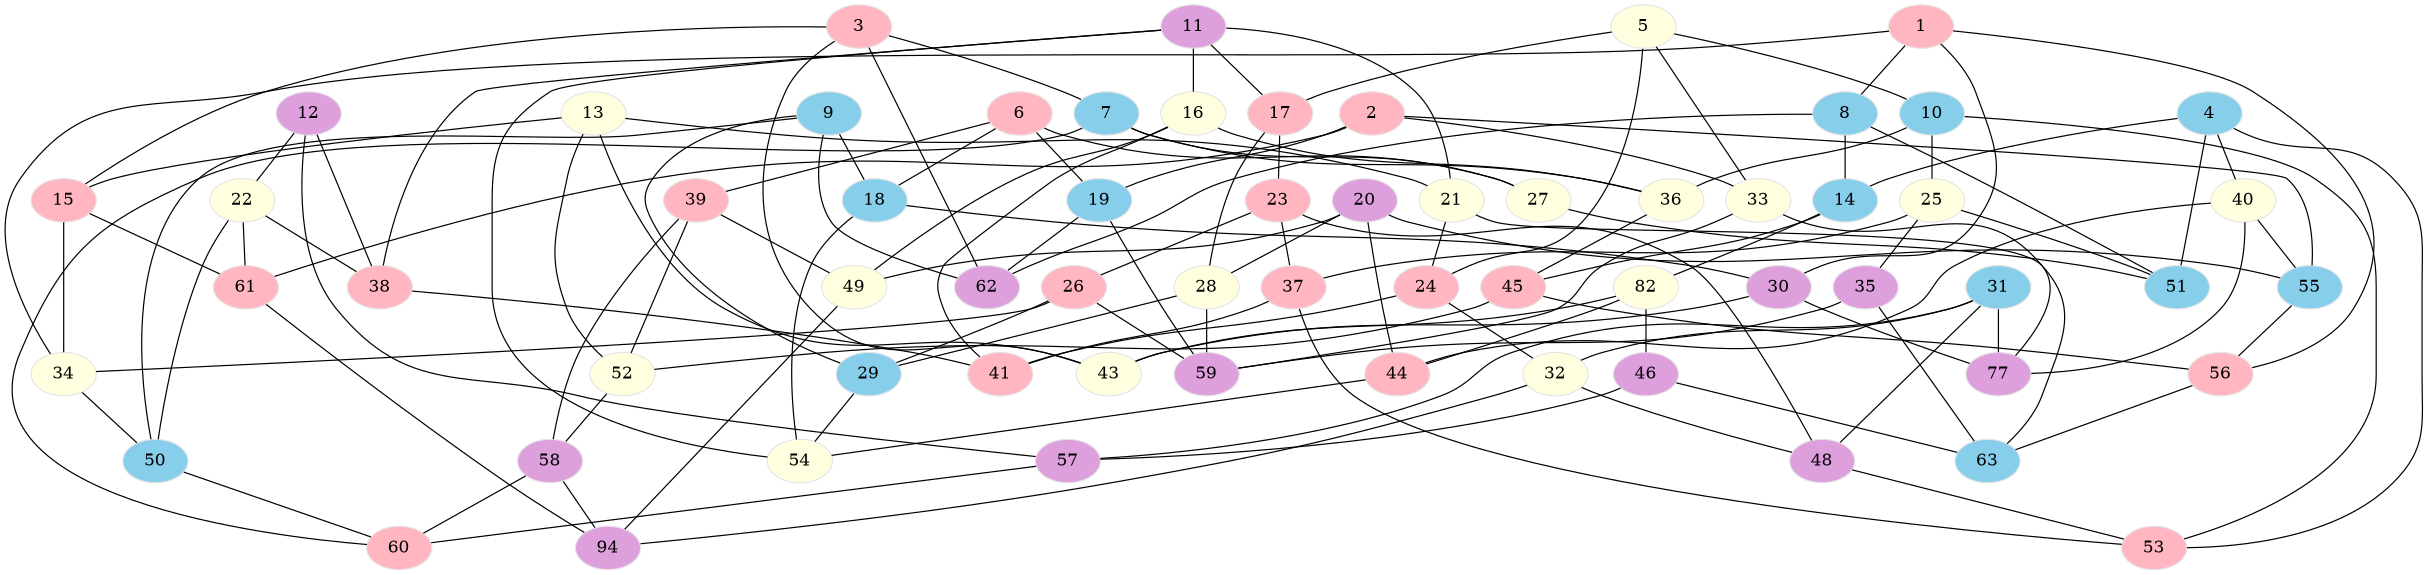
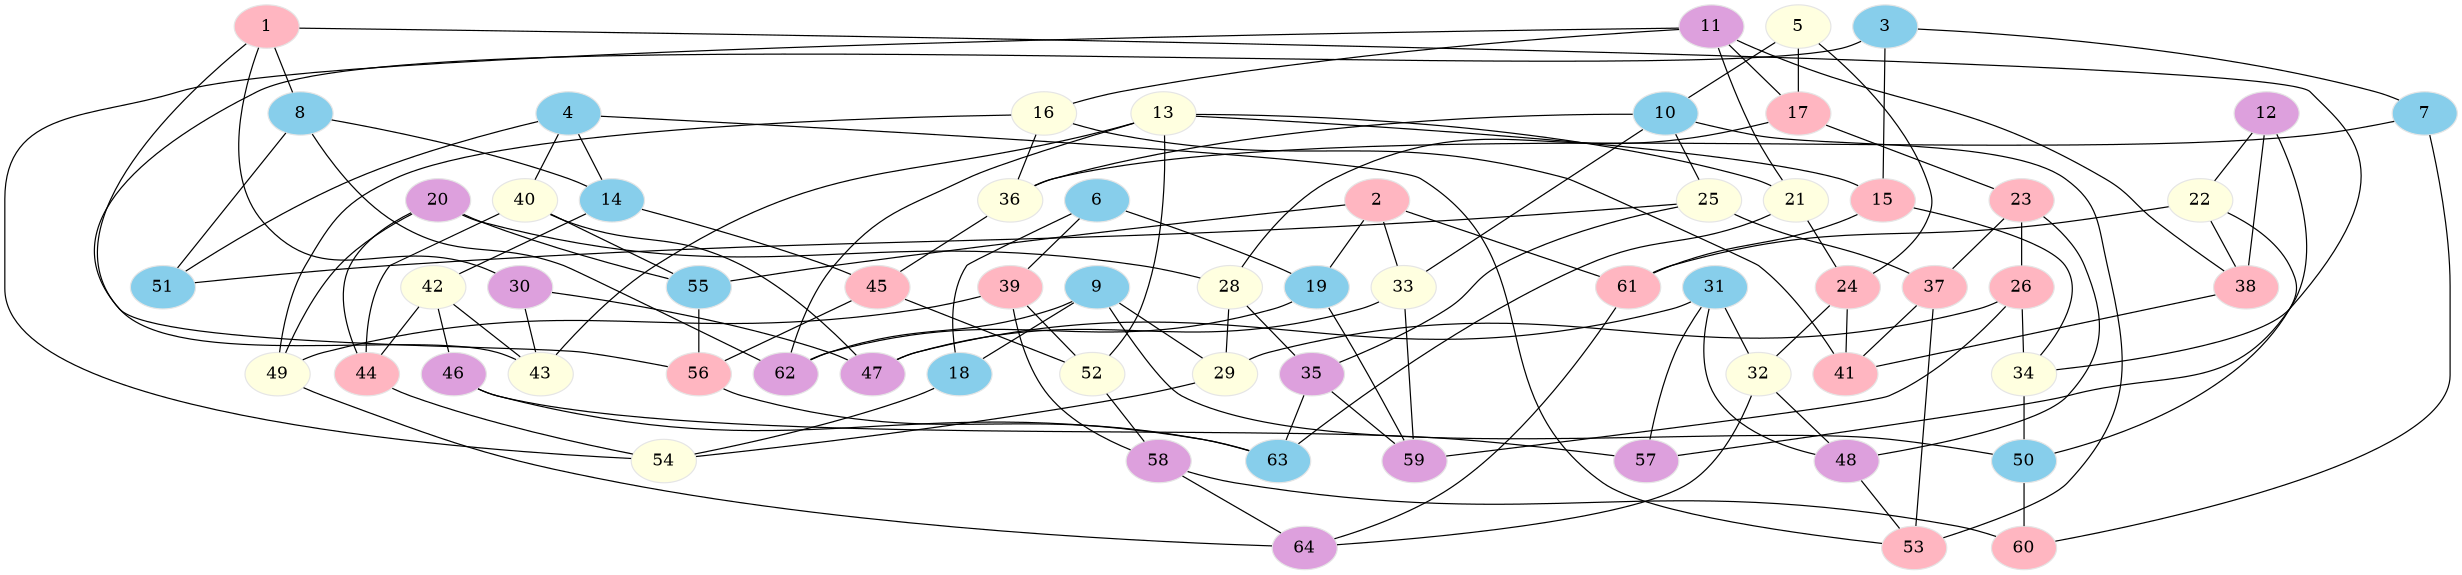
node "3": fillcolor lightpink -> skyblue
edge "5" -- "33": now "10" -- "33"
node "6": fillcolor lightpink -> skyblue
edge "3" -- "62": now "13" -- "62"
node "27": removed
edge "18" -- "30": removed
node "82": label "82" -> "42"
edge "28" -- "59": now "28" -- "35"
node "29": fillcolor skyblue -> lightyellow
node "77": label "77" -> "47"
edge "57" -- "60": removed
node "94": label "94" -> "64"
